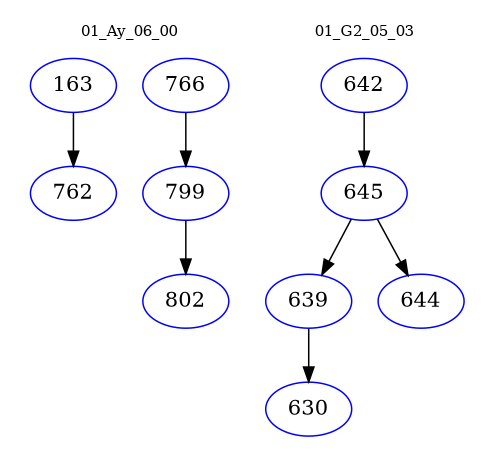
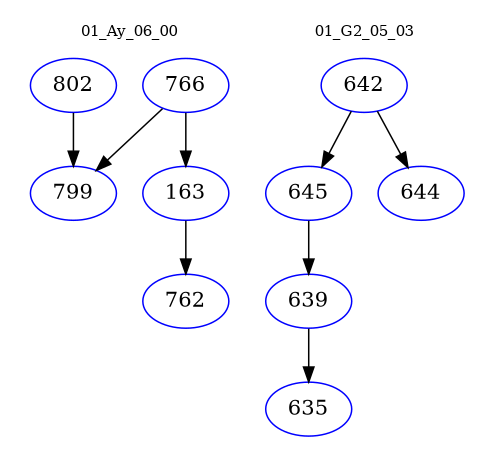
edge "766" -> "163": added
edge "799" -> "802": reversed
edge "645" -> "644": now "642" -> "644"
node "630": label "630" -> "635"
